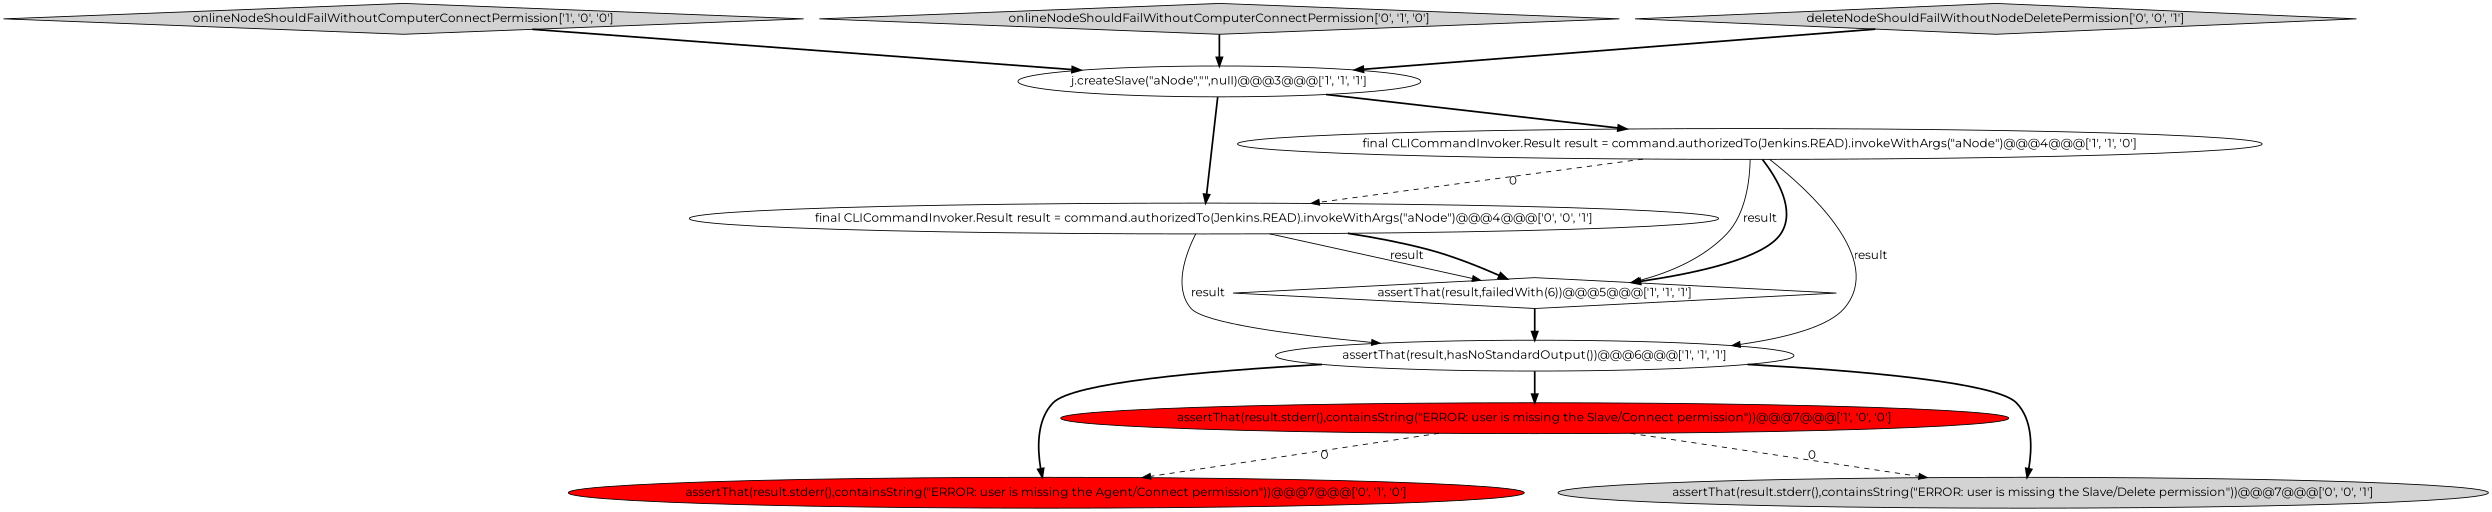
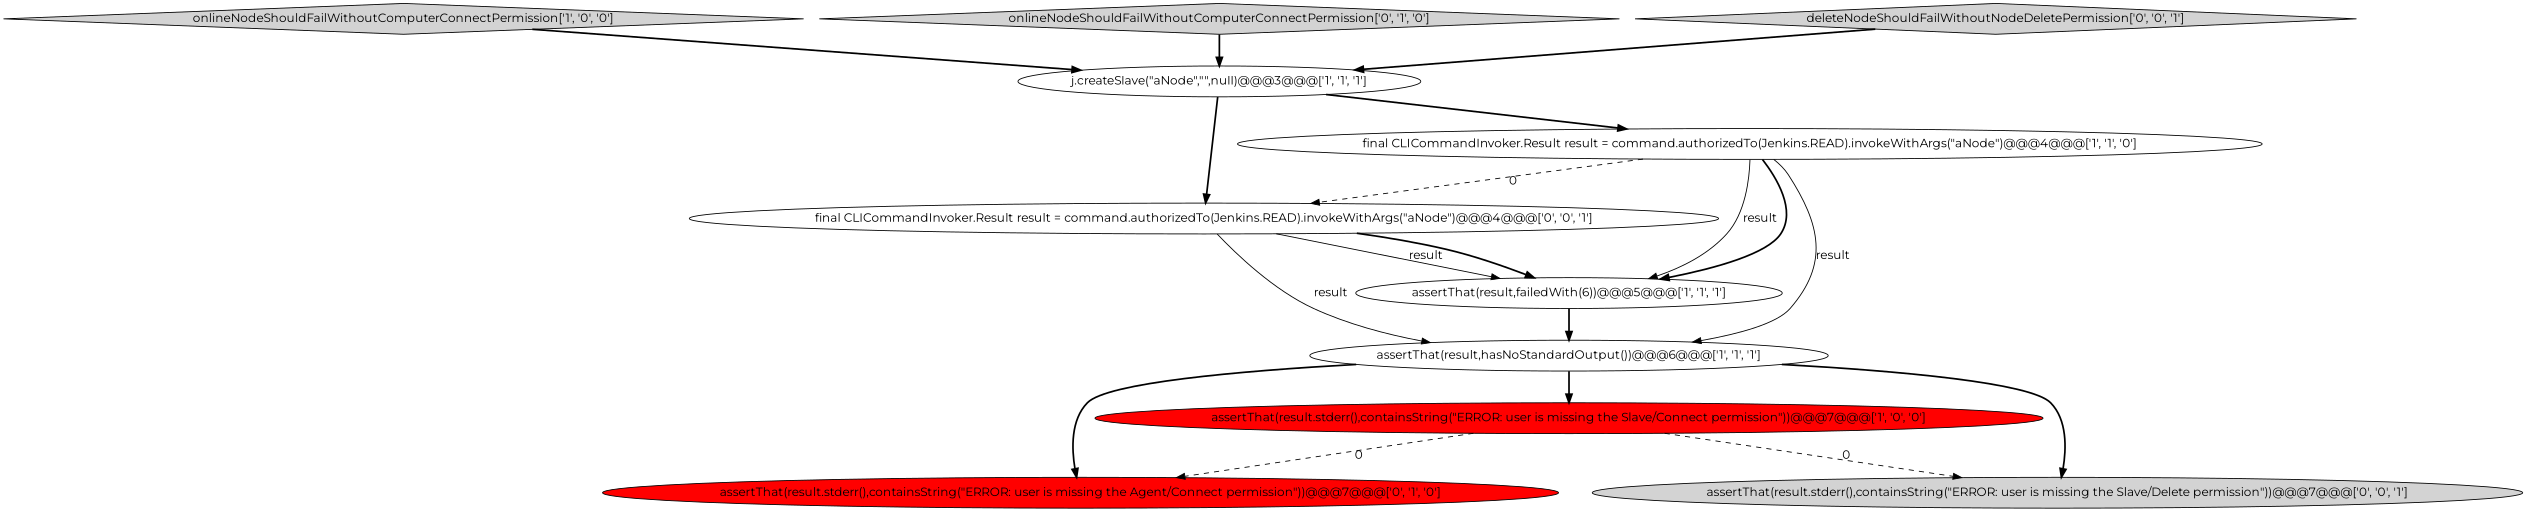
node "assertThat(result,failedWith(6))@@@5@@@['1', '1', '1']": shape diamond -> ellipse
